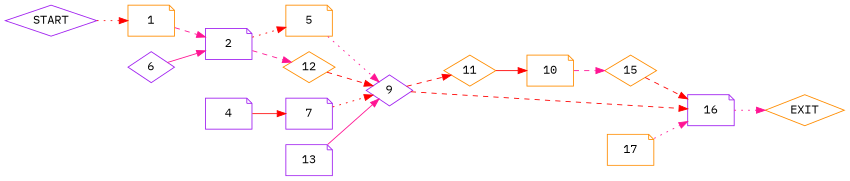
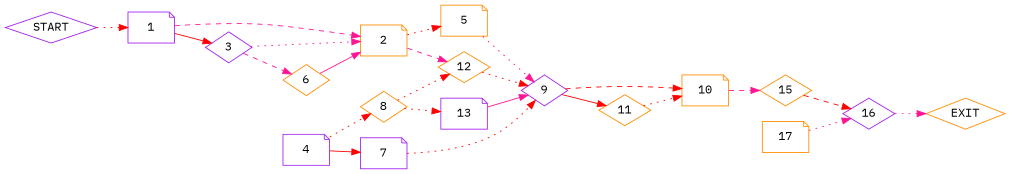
node "1": color darkorange -> purple
node "2": color purple -> darkorange
node "3": added
node "6": color purple -> darkorange
edge "11" -> "10": style solid -> dotted
edge "12" -> "9": style dashed -> dotted
edge "9" -> "11": style dashed -> solid
edge "9" -> "16": now "9" -> "10"
node "8": added
node "16": shape note -> diamond
